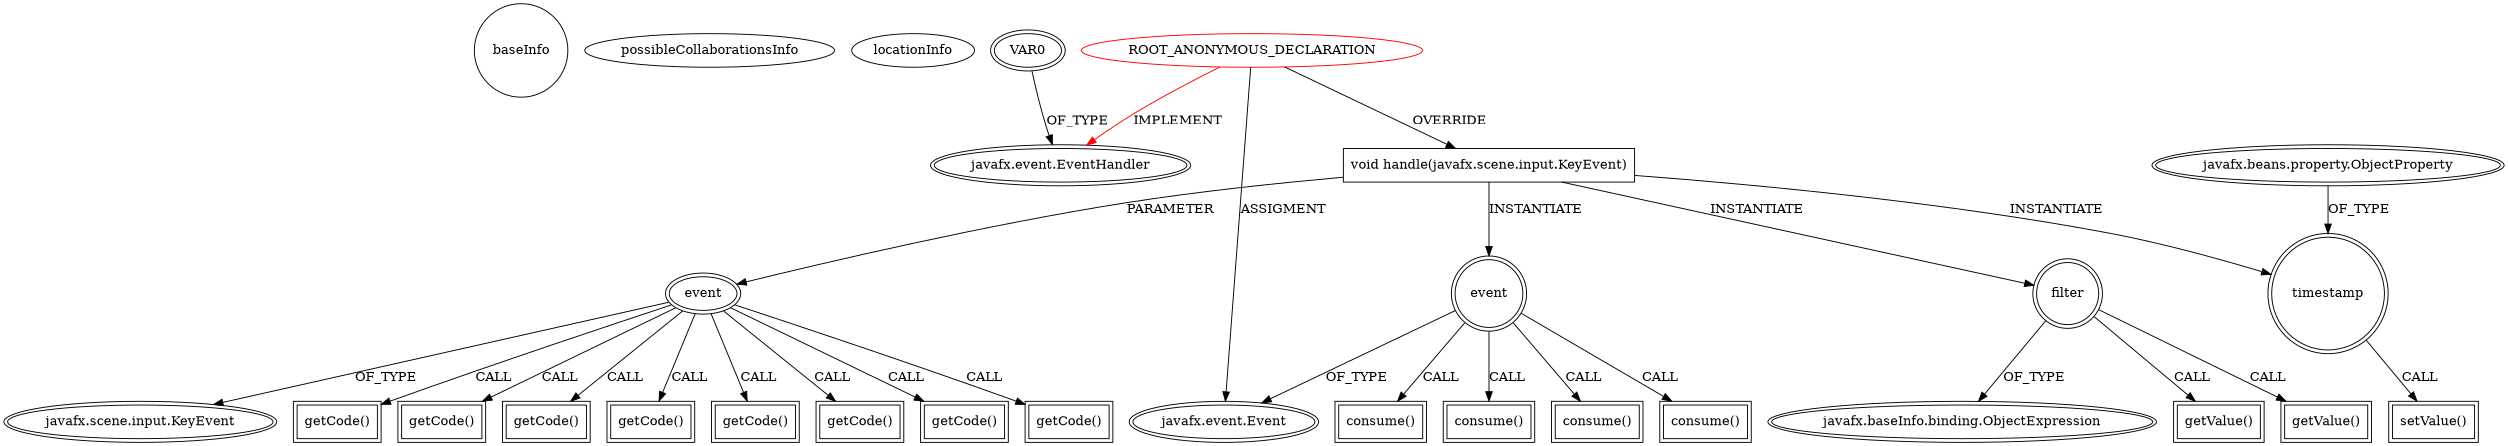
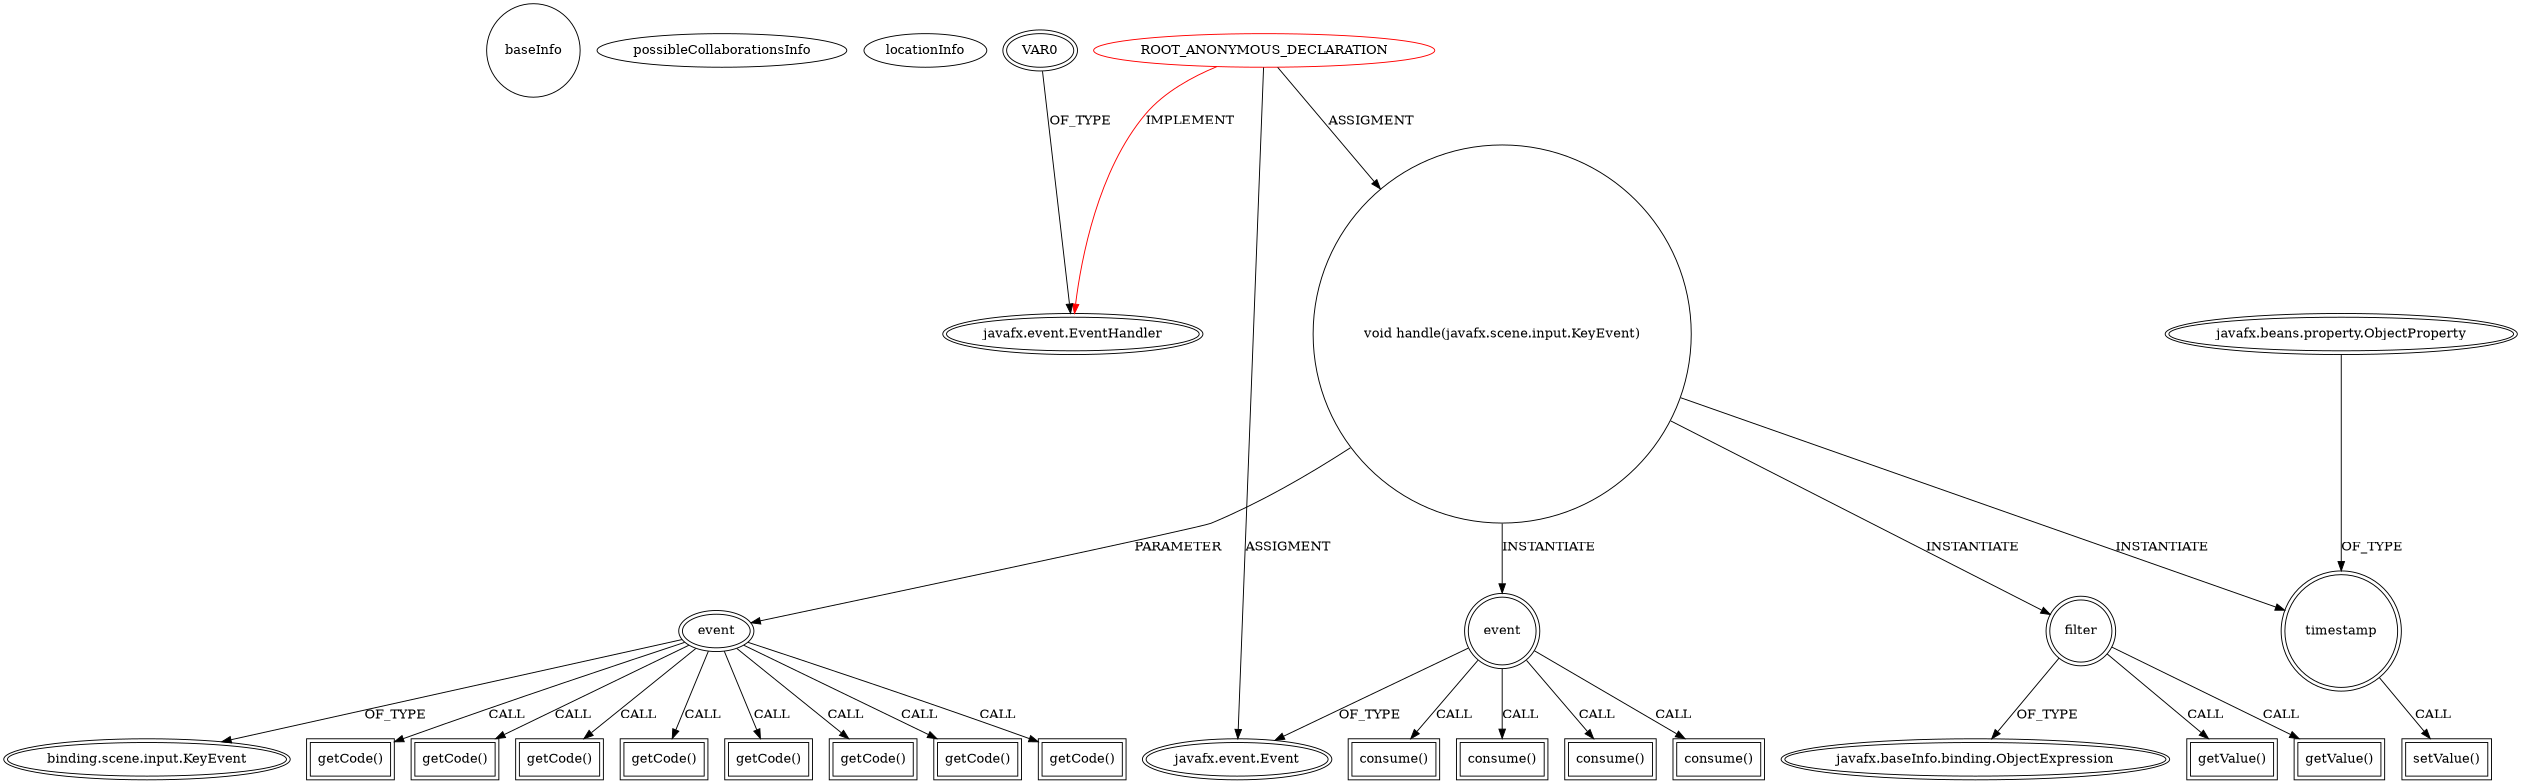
edge "ROOT_ANONYMOUS_DECLARATION" -> "void handle(javafx.scene.input.KeyEvent)": label "OVERRIDE" -> "ASSIGMENT"
node "void handle(javafx.scene.input.KeyEvent)": shape box -> circle
node "javafx.scene.input.KeyEvent": label "javafx.scene.input.KeyEvent" -> "binding.scene.input.KeyEvent"
